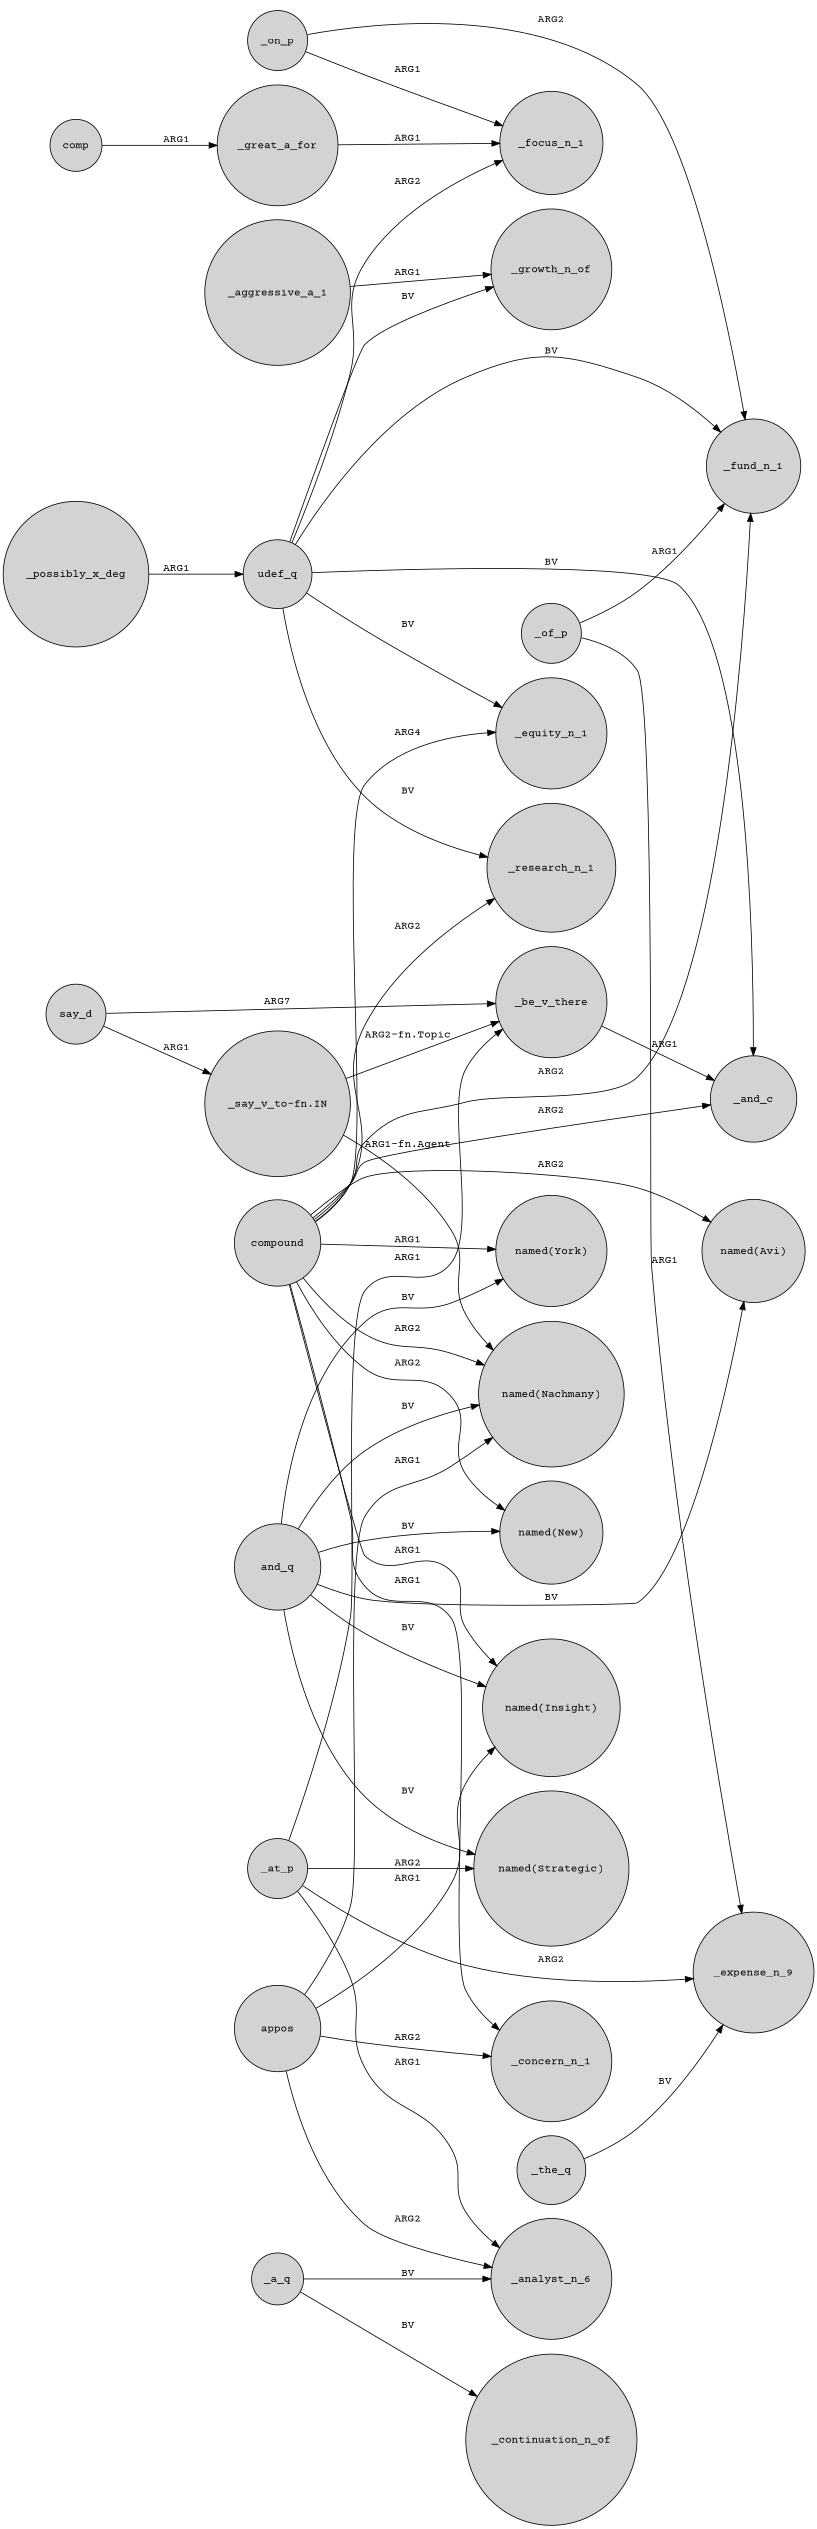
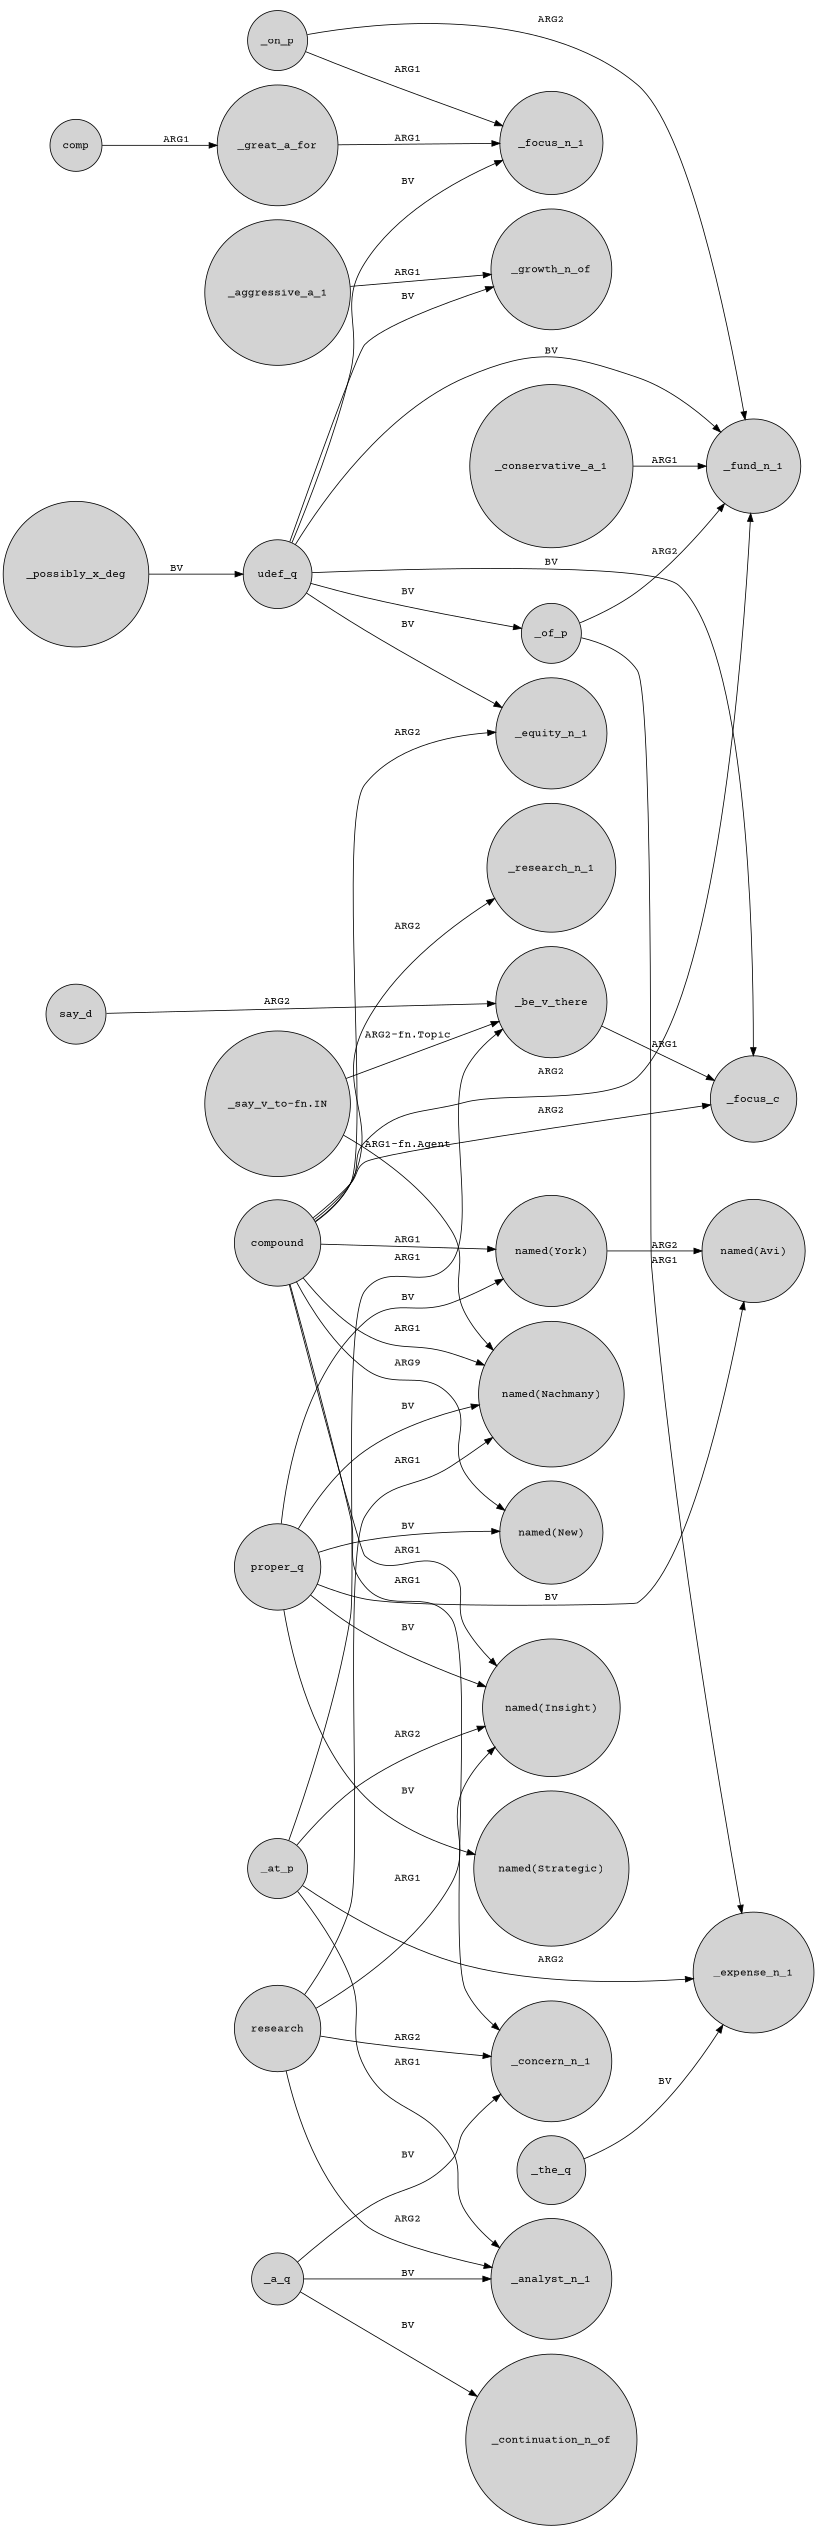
edge "udef_q" -> "_focus_n_1": label "ARG2" -> "BV"
node "_conservative_a_1": added
edge "_of_p" -> "_fund_n_1": label "ARG1" -> "ARG2"
edge "_possibly_x_deg" -> "udef_q": label "ARG1" -> "BV"
edge "compound" -> "_equity_n_1": label "ARG4" -> "ARG2"
edge "udef_q" -> "_research_n_1": now "udef_q" -> "_of_p"
edge "say_d" -> "_be_v_there": label "ARG7" -> "ARG2"
edge "say_d" -> "_say_v_to-fn.IN": removed, label "ARG1"
node "_and_c": label "_and_c" -> "_focus_c"
edge "compound" -> "named(Avi)": now "named(York)" -> "named(Avi)"
edge "compound" -> "named(Nachmany)": label "ARG2" -> "ARG1"
edge "compound" -> "named(New)": label "ARG2" -> "ARG9"
node "and_q": label "and_q" -> "proper_q"
edge "_at_p" -> "named(Strategic)": now "_at_p" -> "named(Insight)"
node "_expense_n_9": label "_expense_n_9" -> "_expense_n_1"
node "appos": label "appos" -> "research"
edge "_a_q" -> "_concern_n_1": added, label "BV"
node "_analyst_n_6": label "_analyst_n_6" -> "_analyst_n_1"
